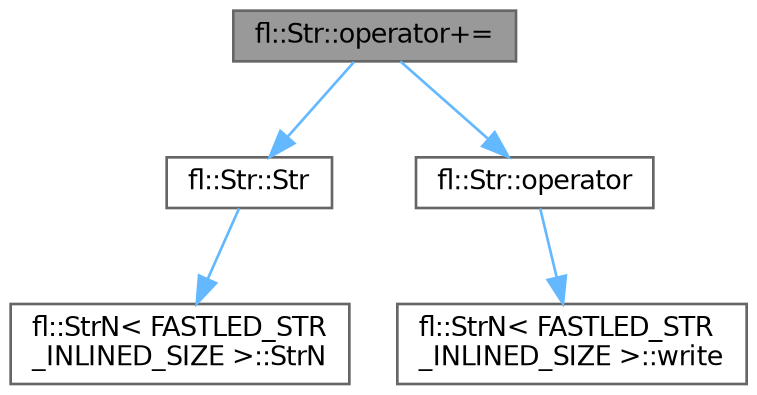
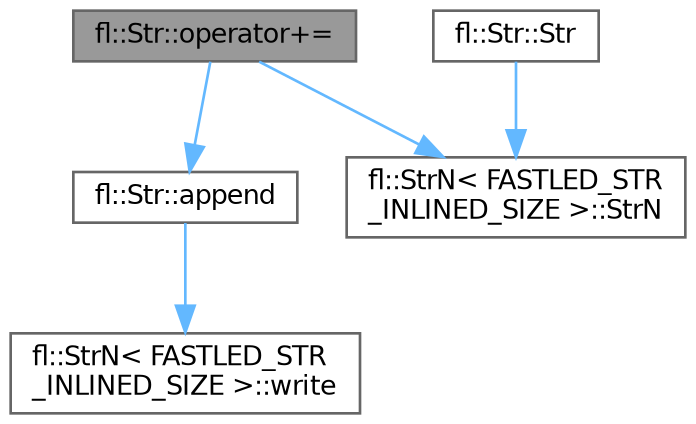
edge "fl::Str::operator+=" -> "fl::Str::Str": now "fl::Str::operator+=" -> "fl::StrN< FASTLED_STR _INLINED_SIZE >::StrN"
node "fl::Str::operator": label "fl::Str::operator" -> "fl::Str::append"
